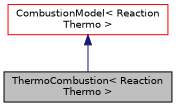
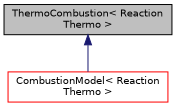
edge "ThermoCombustion< Reaction Thermo >" -> "CombustionModel< Reaction Thermo >": reversed
